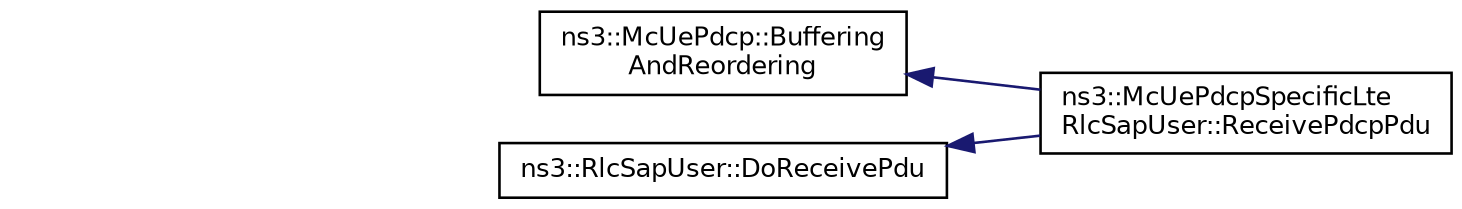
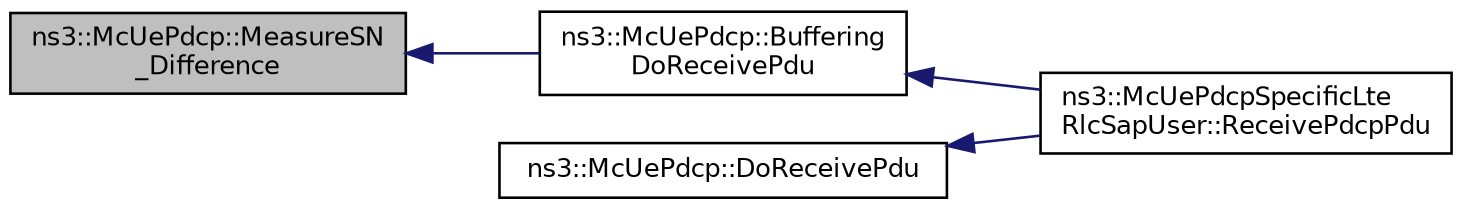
node "ns3::McUePdcp::MeasureSN _Difference": added
node "ns3::McUePdcp::Buffering AndReordering": label "ns3::McUePdcp::Buffering AndReordering" -> "ns3::McUePdcp::Buffering DoReceivePdu"
node "ns3::RlcSapUser::DoReceivePdu": label "ns3::RlcSapUser::DoReceivePdu" -> "ns3::McUePdcp::DoReceivePdu"
